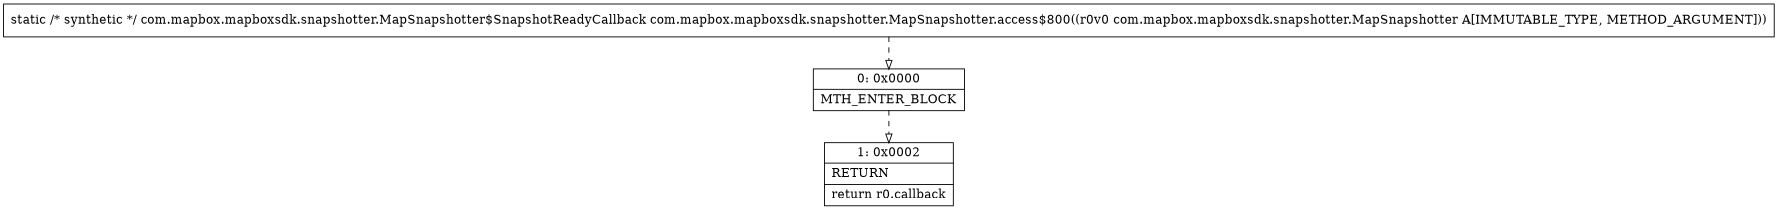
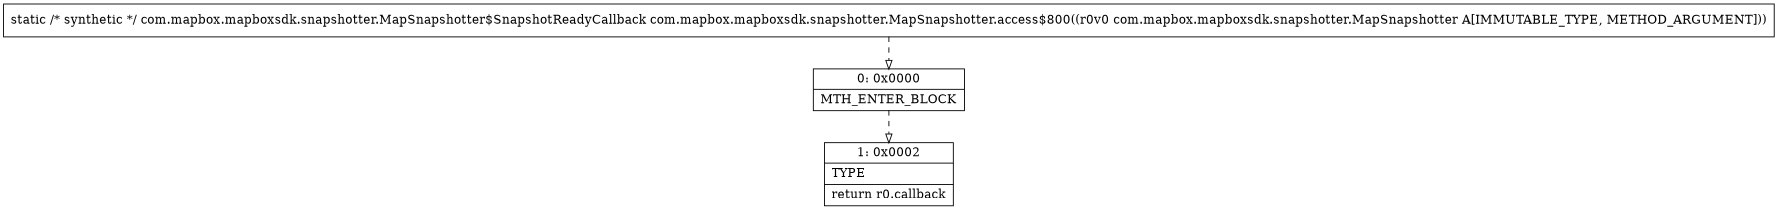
node "1: 0x0002": text "RETURN" -> "TYPE"
